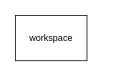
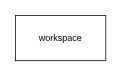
node "workspace": size 71x45 -> 90x45
